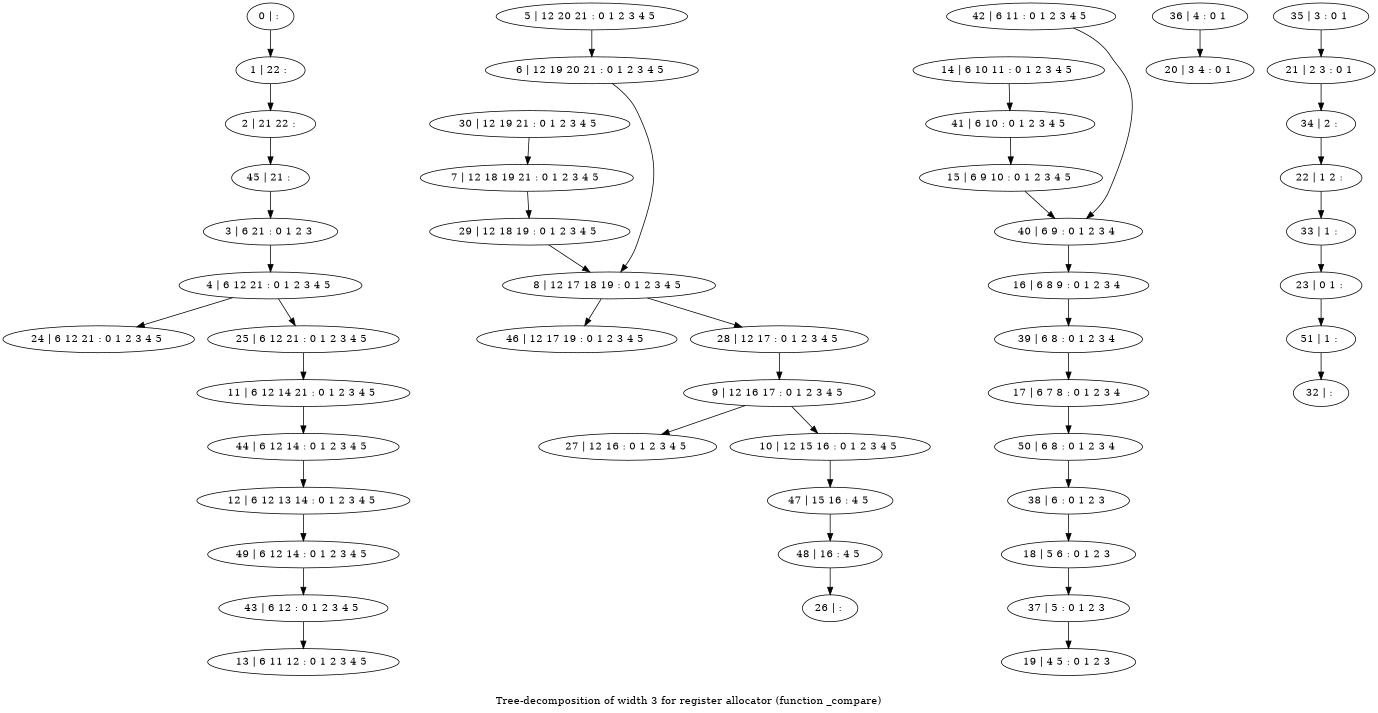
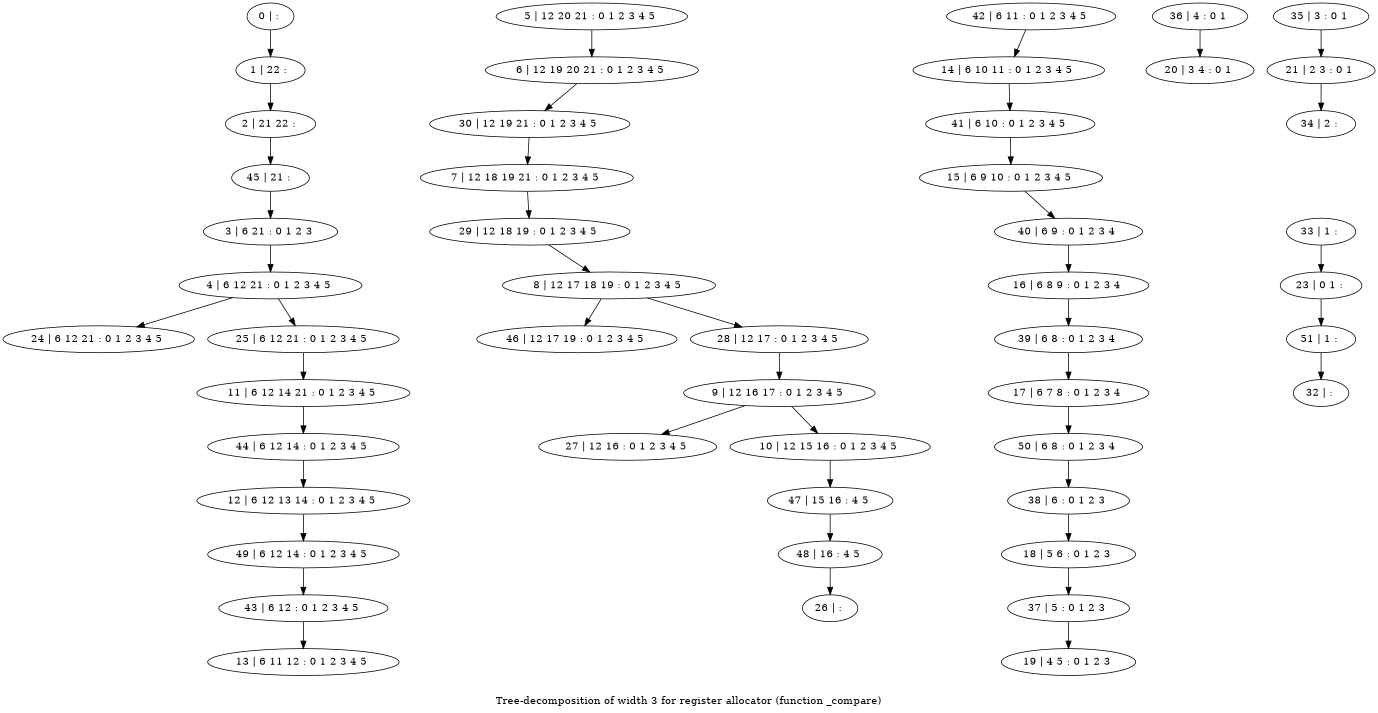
edge "42 | 6 11 : 0 1 2 3 4 5" -> "40 | 6 9 : 0 1 2 3 4": now "42 | 6 11 : 0 1 2 3 4 5" -> "14 | 6 10 11 : 0 1 2 3 4 5"
edge "6 | 12 19 20 21 : 0 1 2 3 4 5" -> "8 | 12 17 18 19 : 0 1 2 3 4 5": now "6 | 12 19 20 21 : 0 1 2 3 4 5" -> "30 | 12 19 21 : 0 1 2 3 4 5"
node "22 | 1 2 :": removed
